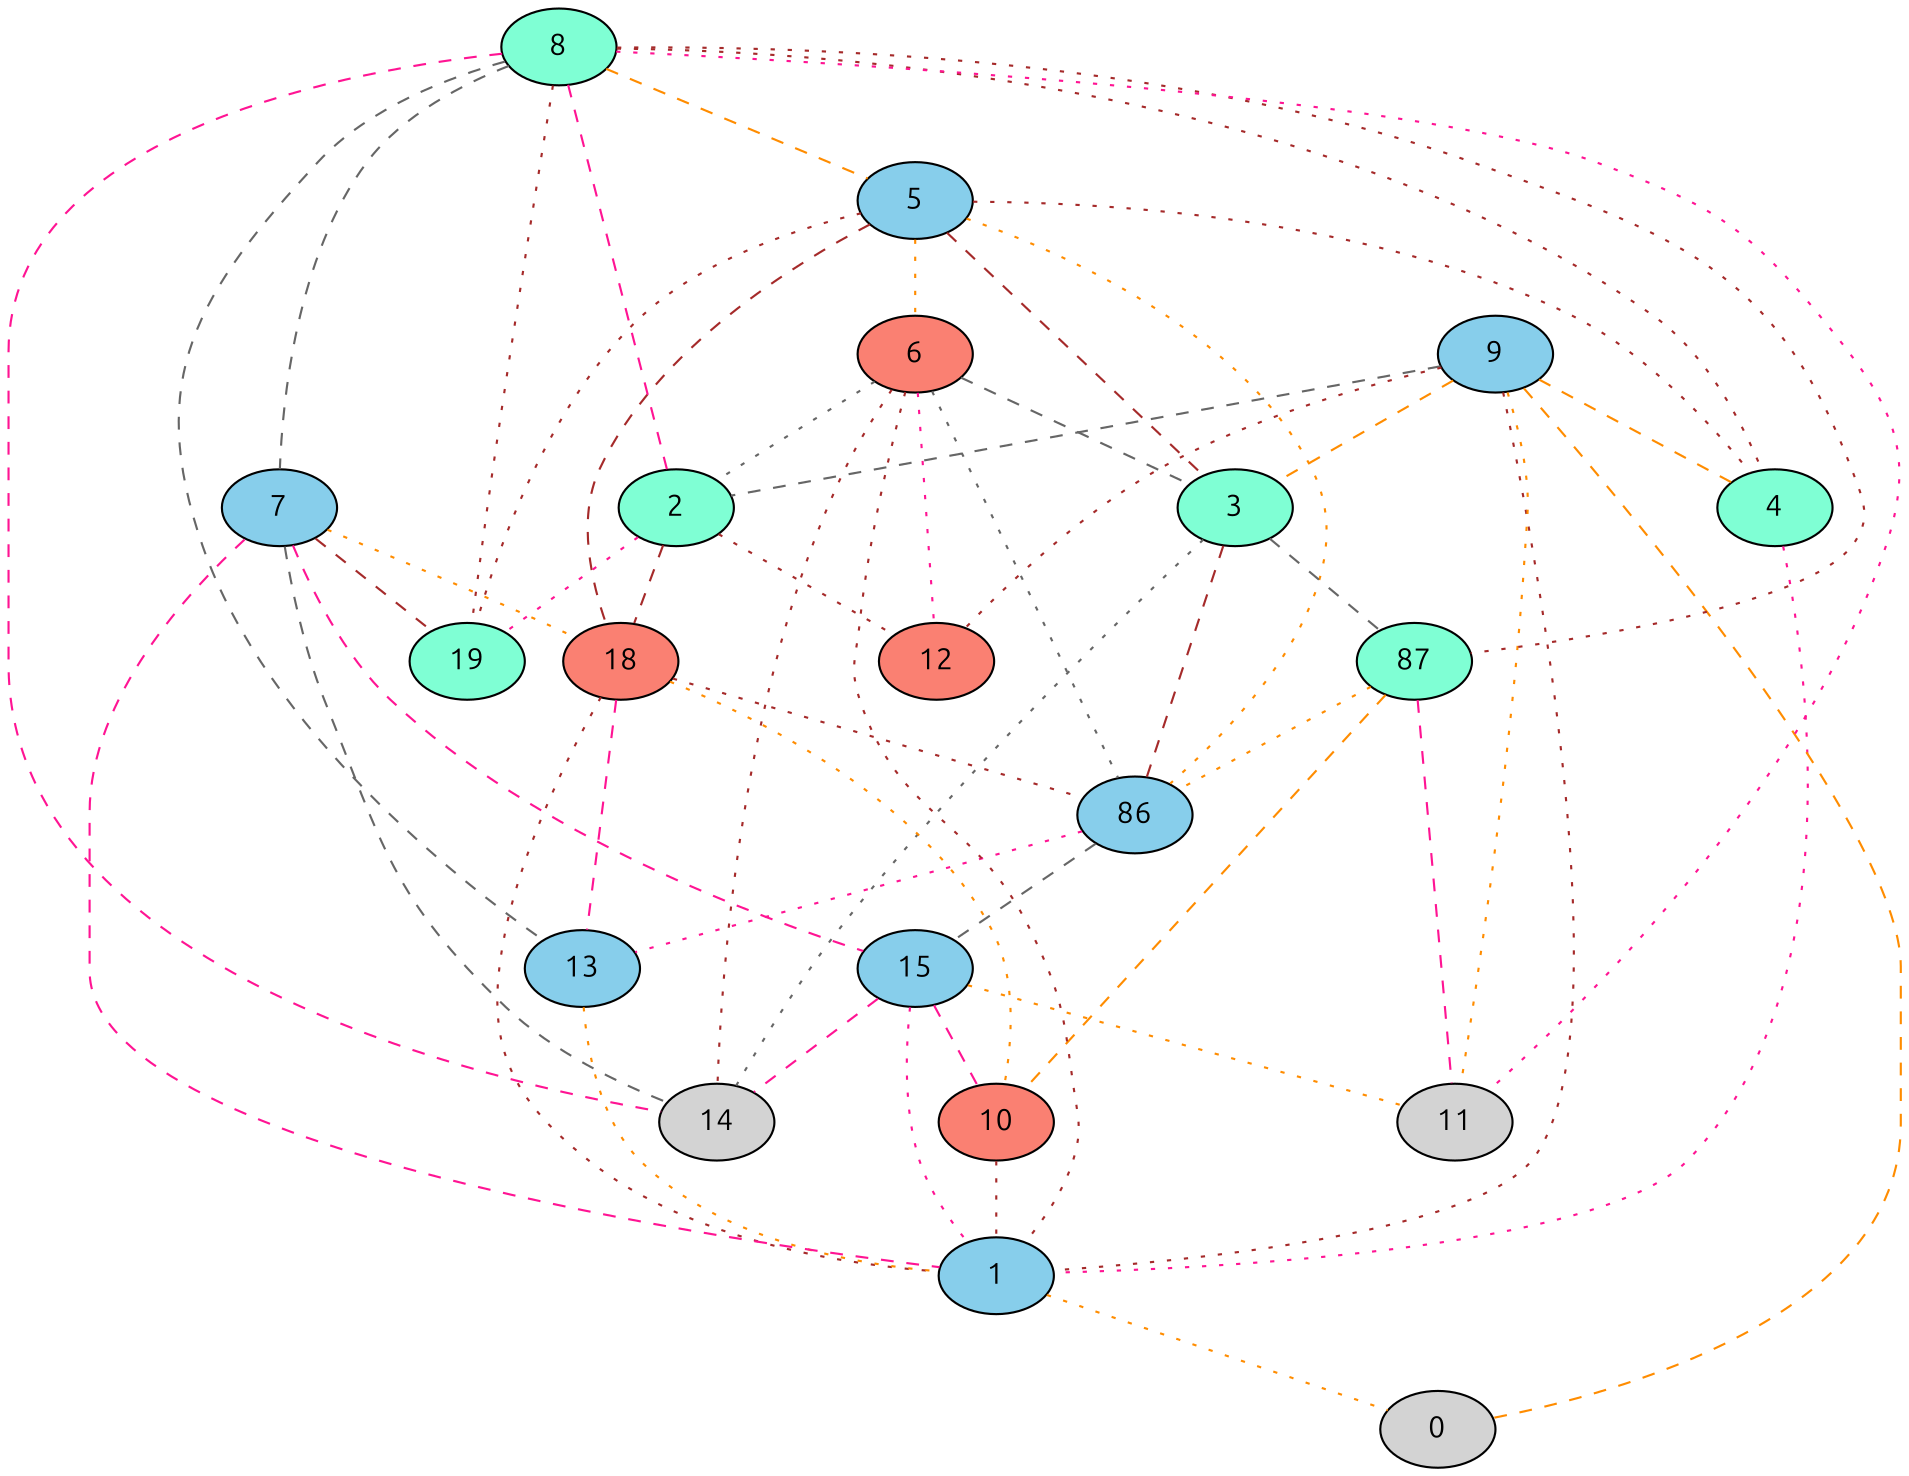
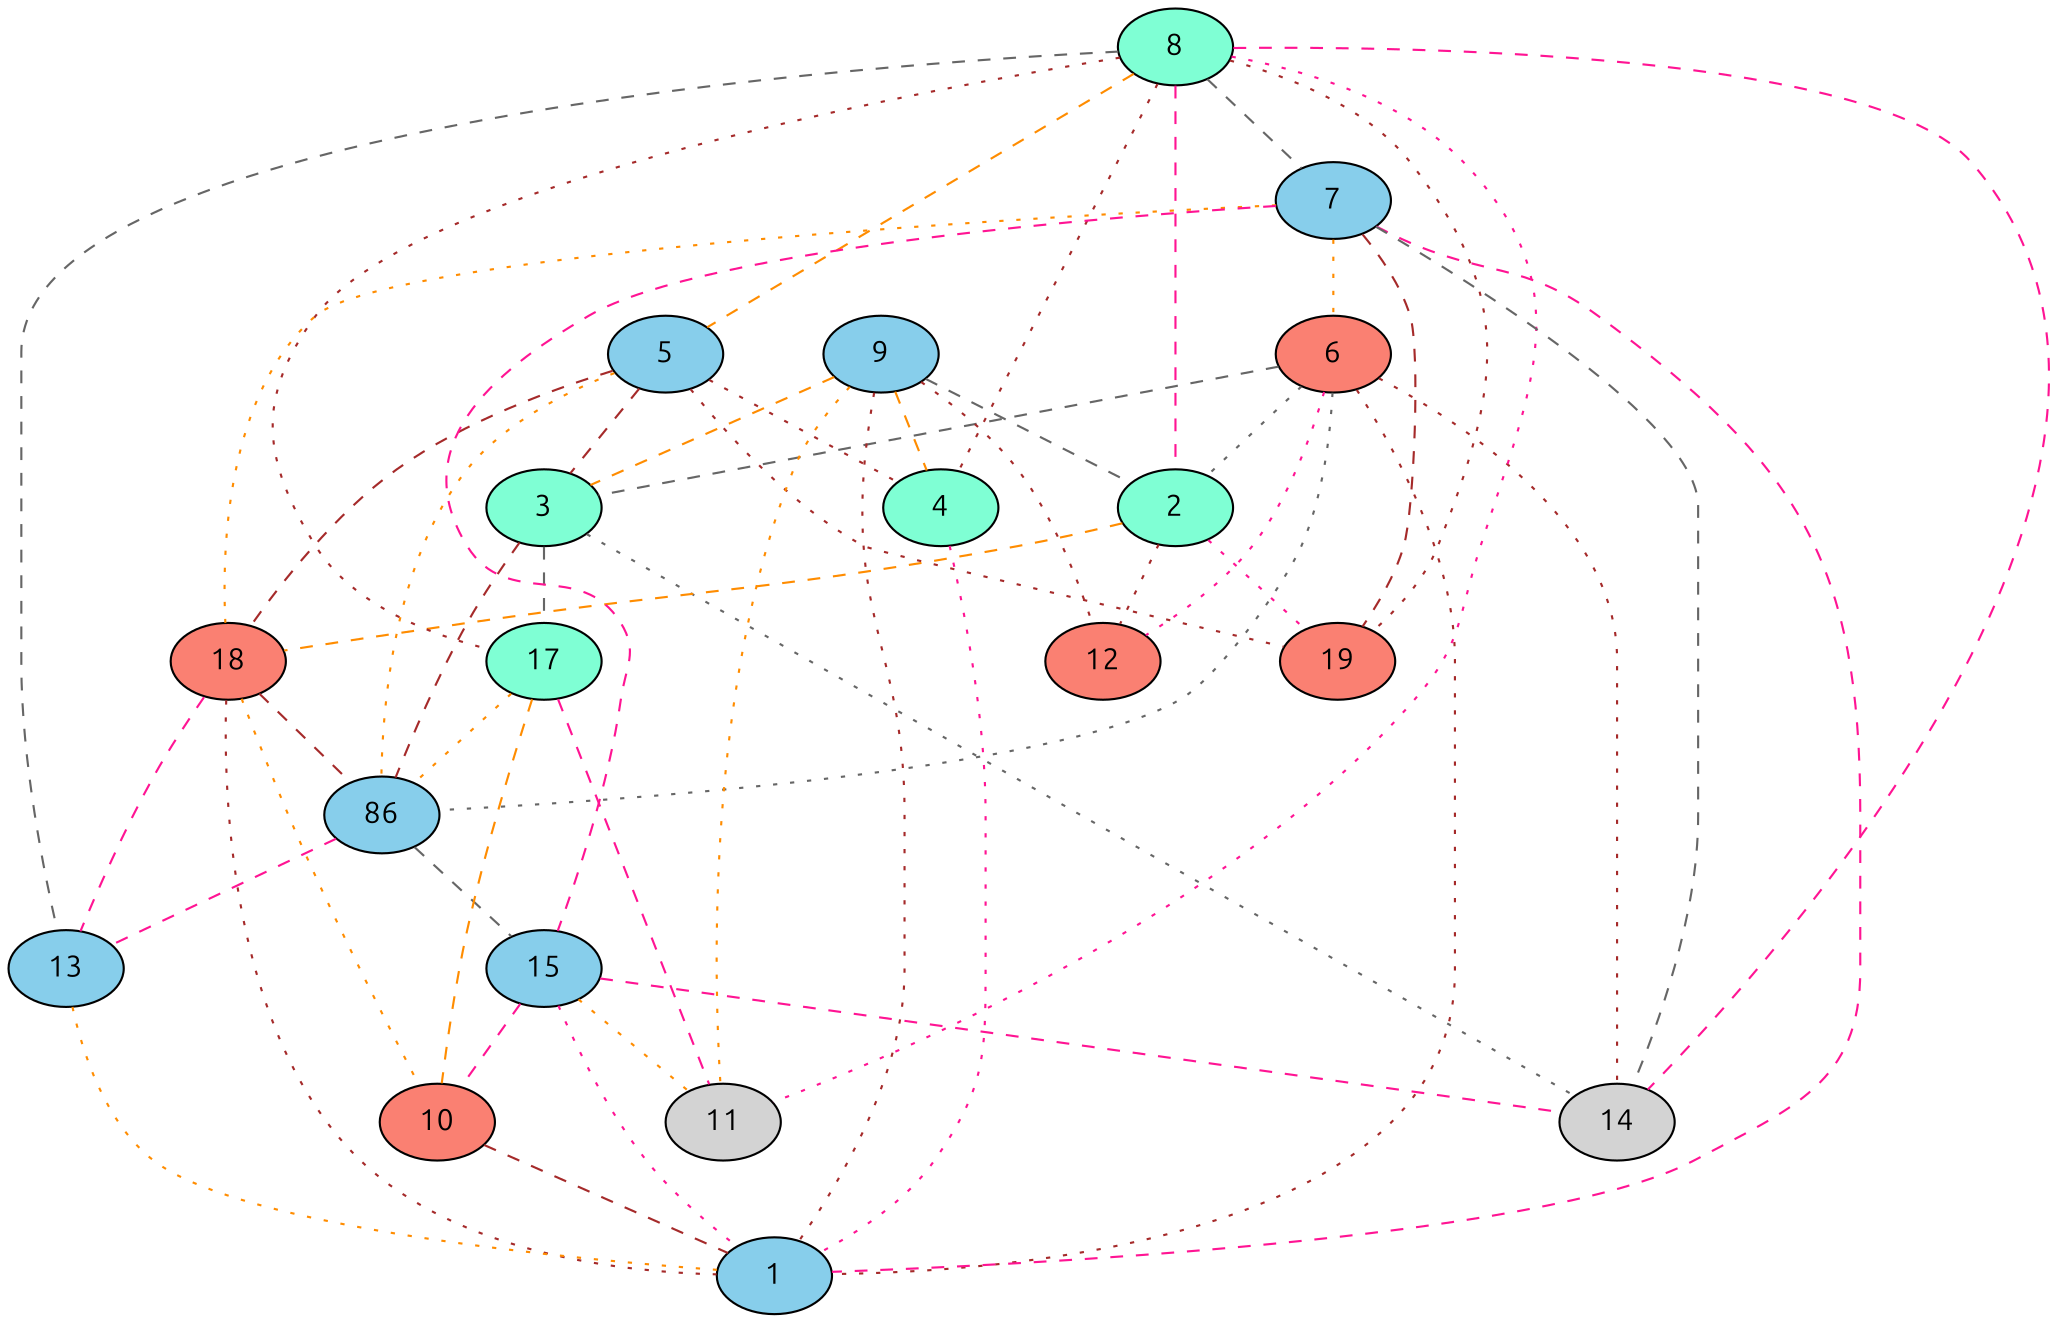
edge "5" -- "6": now "7" -- "6"
edge "2" -- "18": color brown -> darkorange
node "19": fillcolor aquamarine -> salmon
node "87": label "87" -> "17"
edge "18" -- "86": style dotted -> dashed
edge "86" -- "13": style dotted -> dashed
edge "10" -- "1": style dotted -> dashed
node "0": removed
